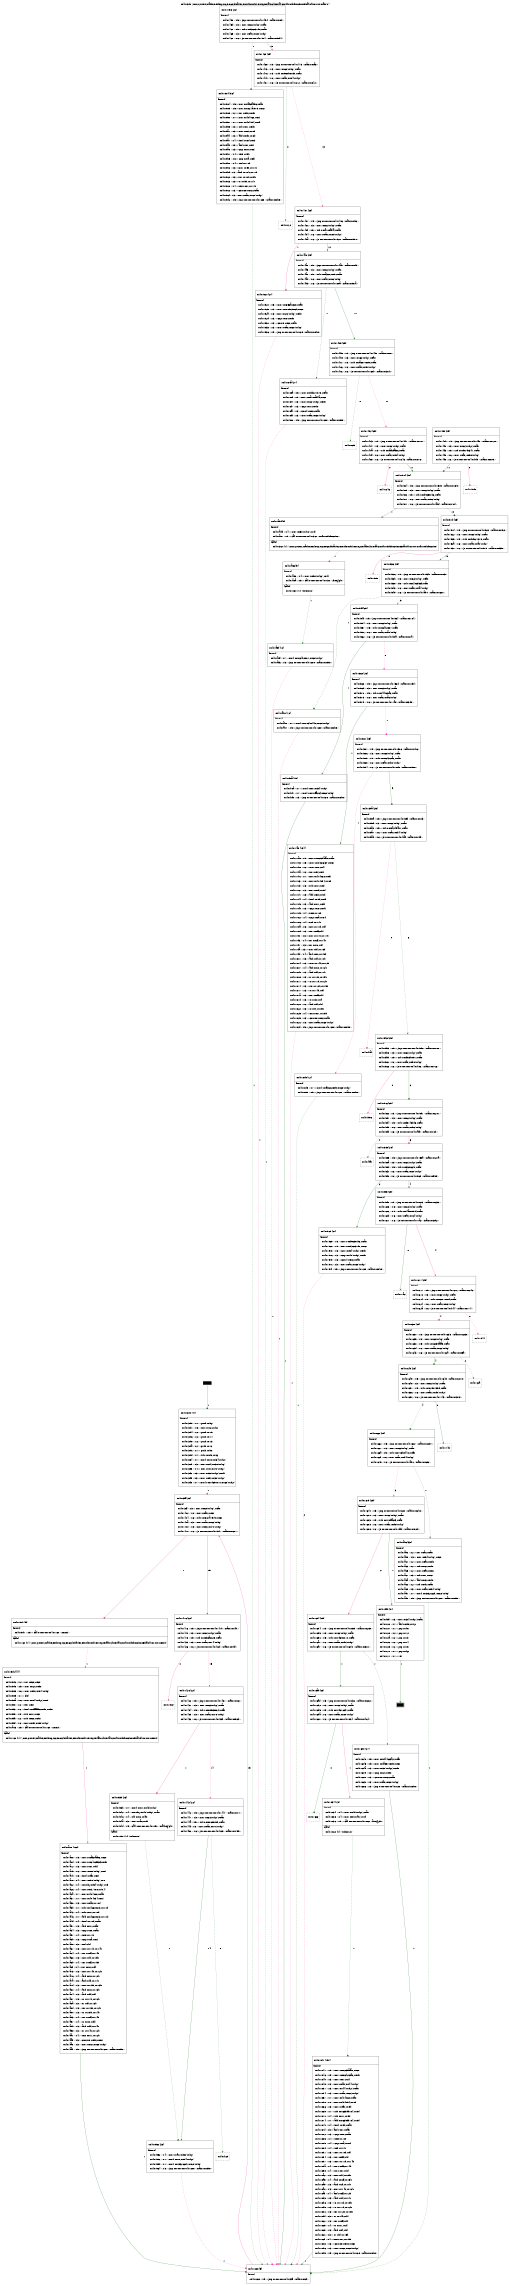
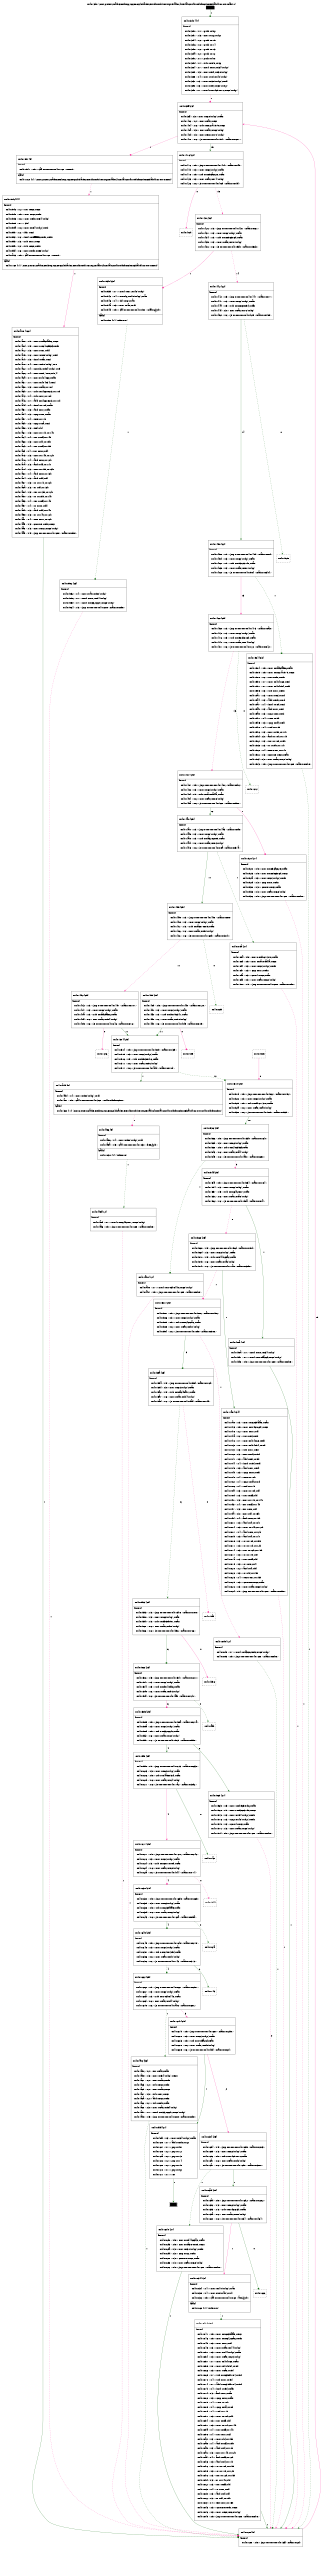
edge "0x40151d [25]" -> "0x401905": reversed
edge "0x401442 [22]" -> "0x401952 [23]": now "0x401442 [22]" -> "0x401458 [22]"
